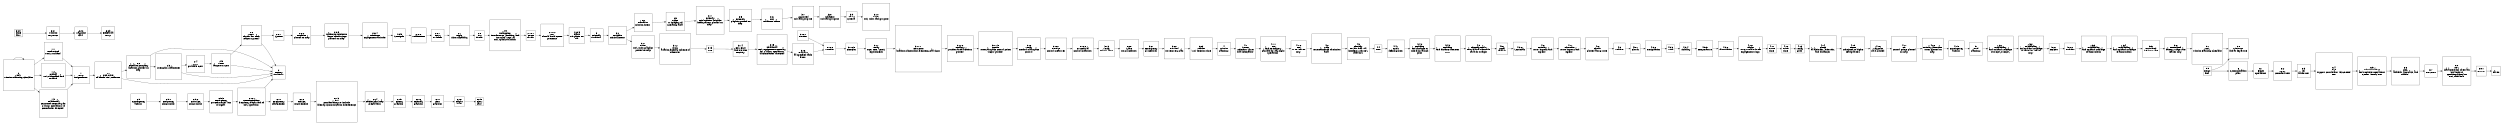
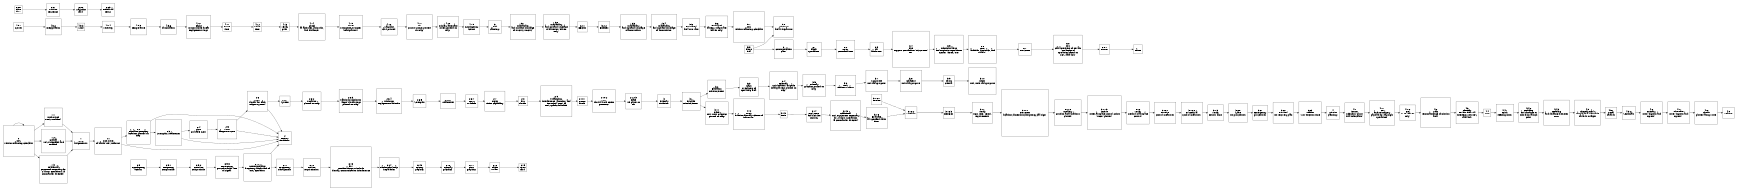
edge "4.9 Weather" -> "4.9.1 Clouds": removed
